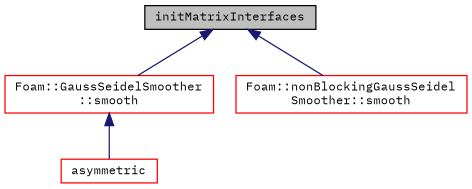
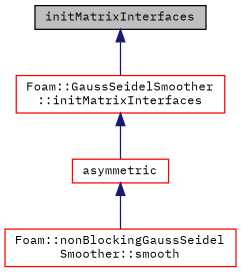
edge "Foam::nonBlockingGaussSeidel Smoother::smooth" -> "initMatrixInterfaces": now "Foam::nonBlockingGaussSeidel Smoother::smooth" -> "asymmetric"
node "Foam::GaussSeidelSmoother ::smooth": label "Foam::GaussSeidelSmoother ::smooth" -> "Foam::GaussSeidelSmoother ::initMatrixInterfaces"
